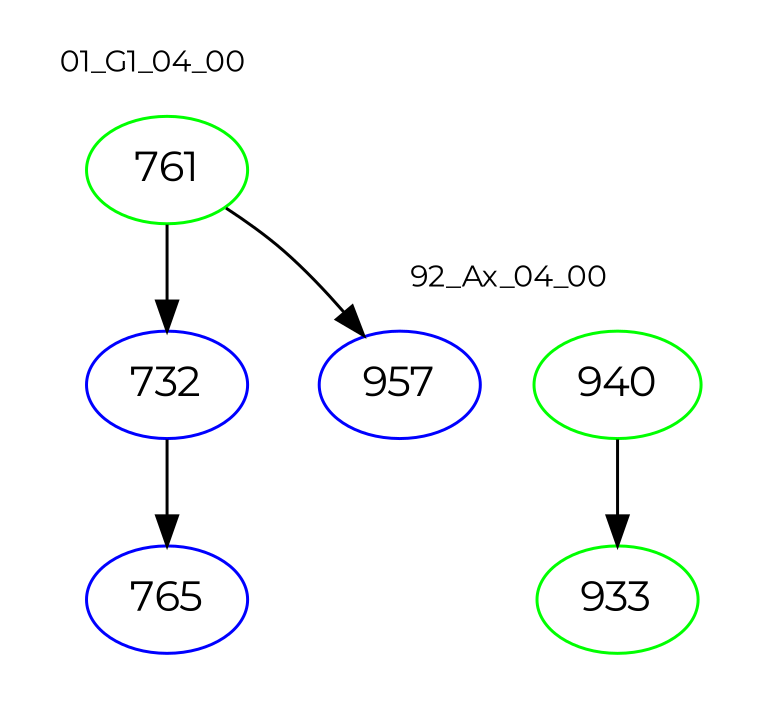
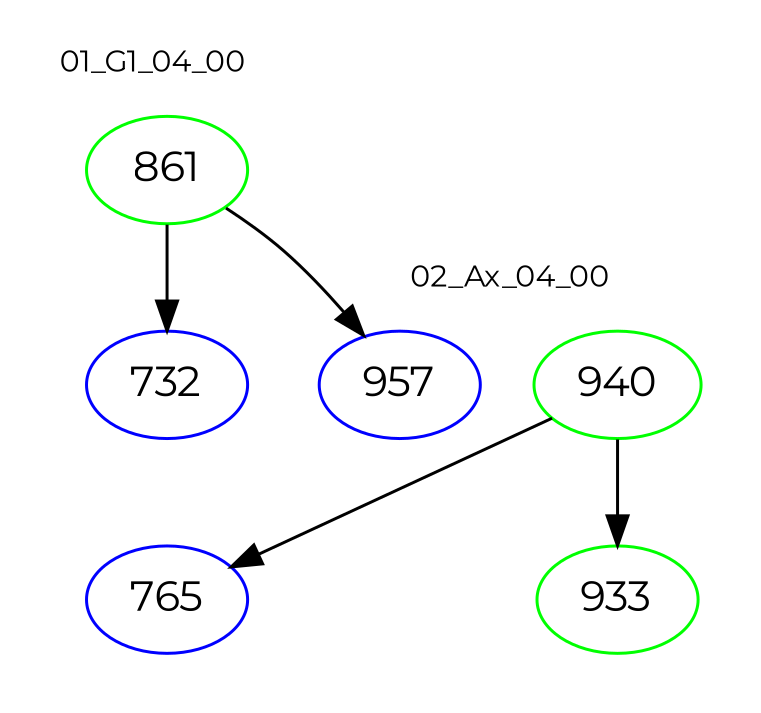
node "761": label "761" -> "861"
cluster "92_Ax_04_00": label "92_Ax_04_00" -> "02_Ax_04_00"
edge "732" -> "765": now "940" -> "765"
